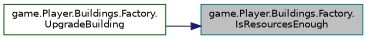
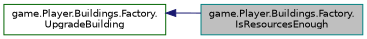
edge "game.Player.Buildings.Factory. UpgradeBuilding" -> "game.Player.Buildings.Factory. IsResourcesEnough": reversed
